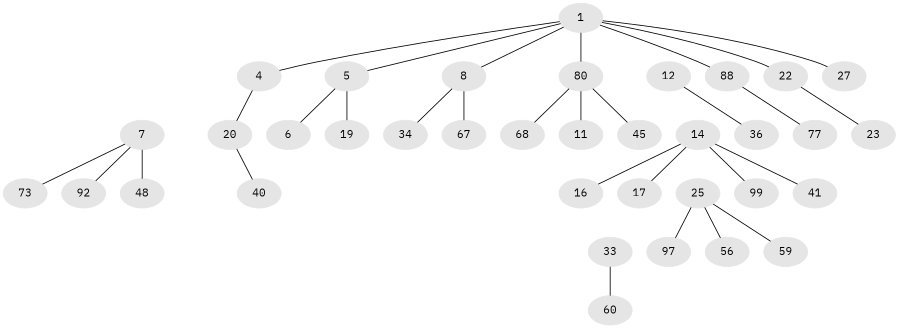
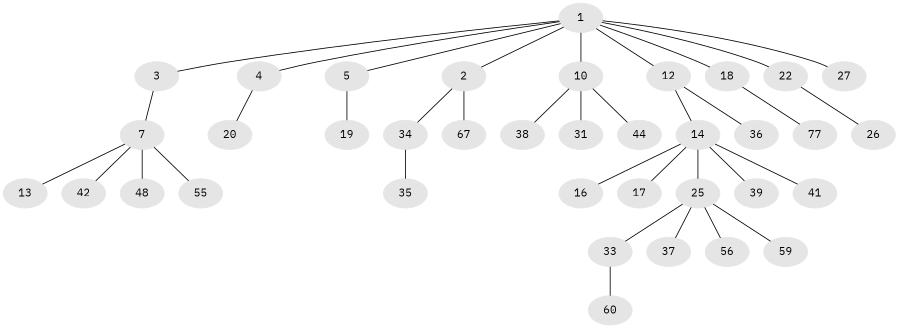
edge "1" -- "12": added
node "3": added
node "8": label "8" -> "2"
node "80": label "80" -> "10"
node "88": label "88" -> "18"
edge "12" -- "14": added
node "6": removed
node "68": label "68" -> "38"
node "11": label "11" -> "31"
node "45": label "45" -> "44"
node "23": label "23" -> "26"
edge "14" -- "25": added
node "73": label "73" -> "13"
node "92": label "92" -> "42"
node "55": added
node "40": removed
node "35": added
node "99": label "99" -> "39"
edge "25" -- "33": added
node "97": label "97" -> "37"
